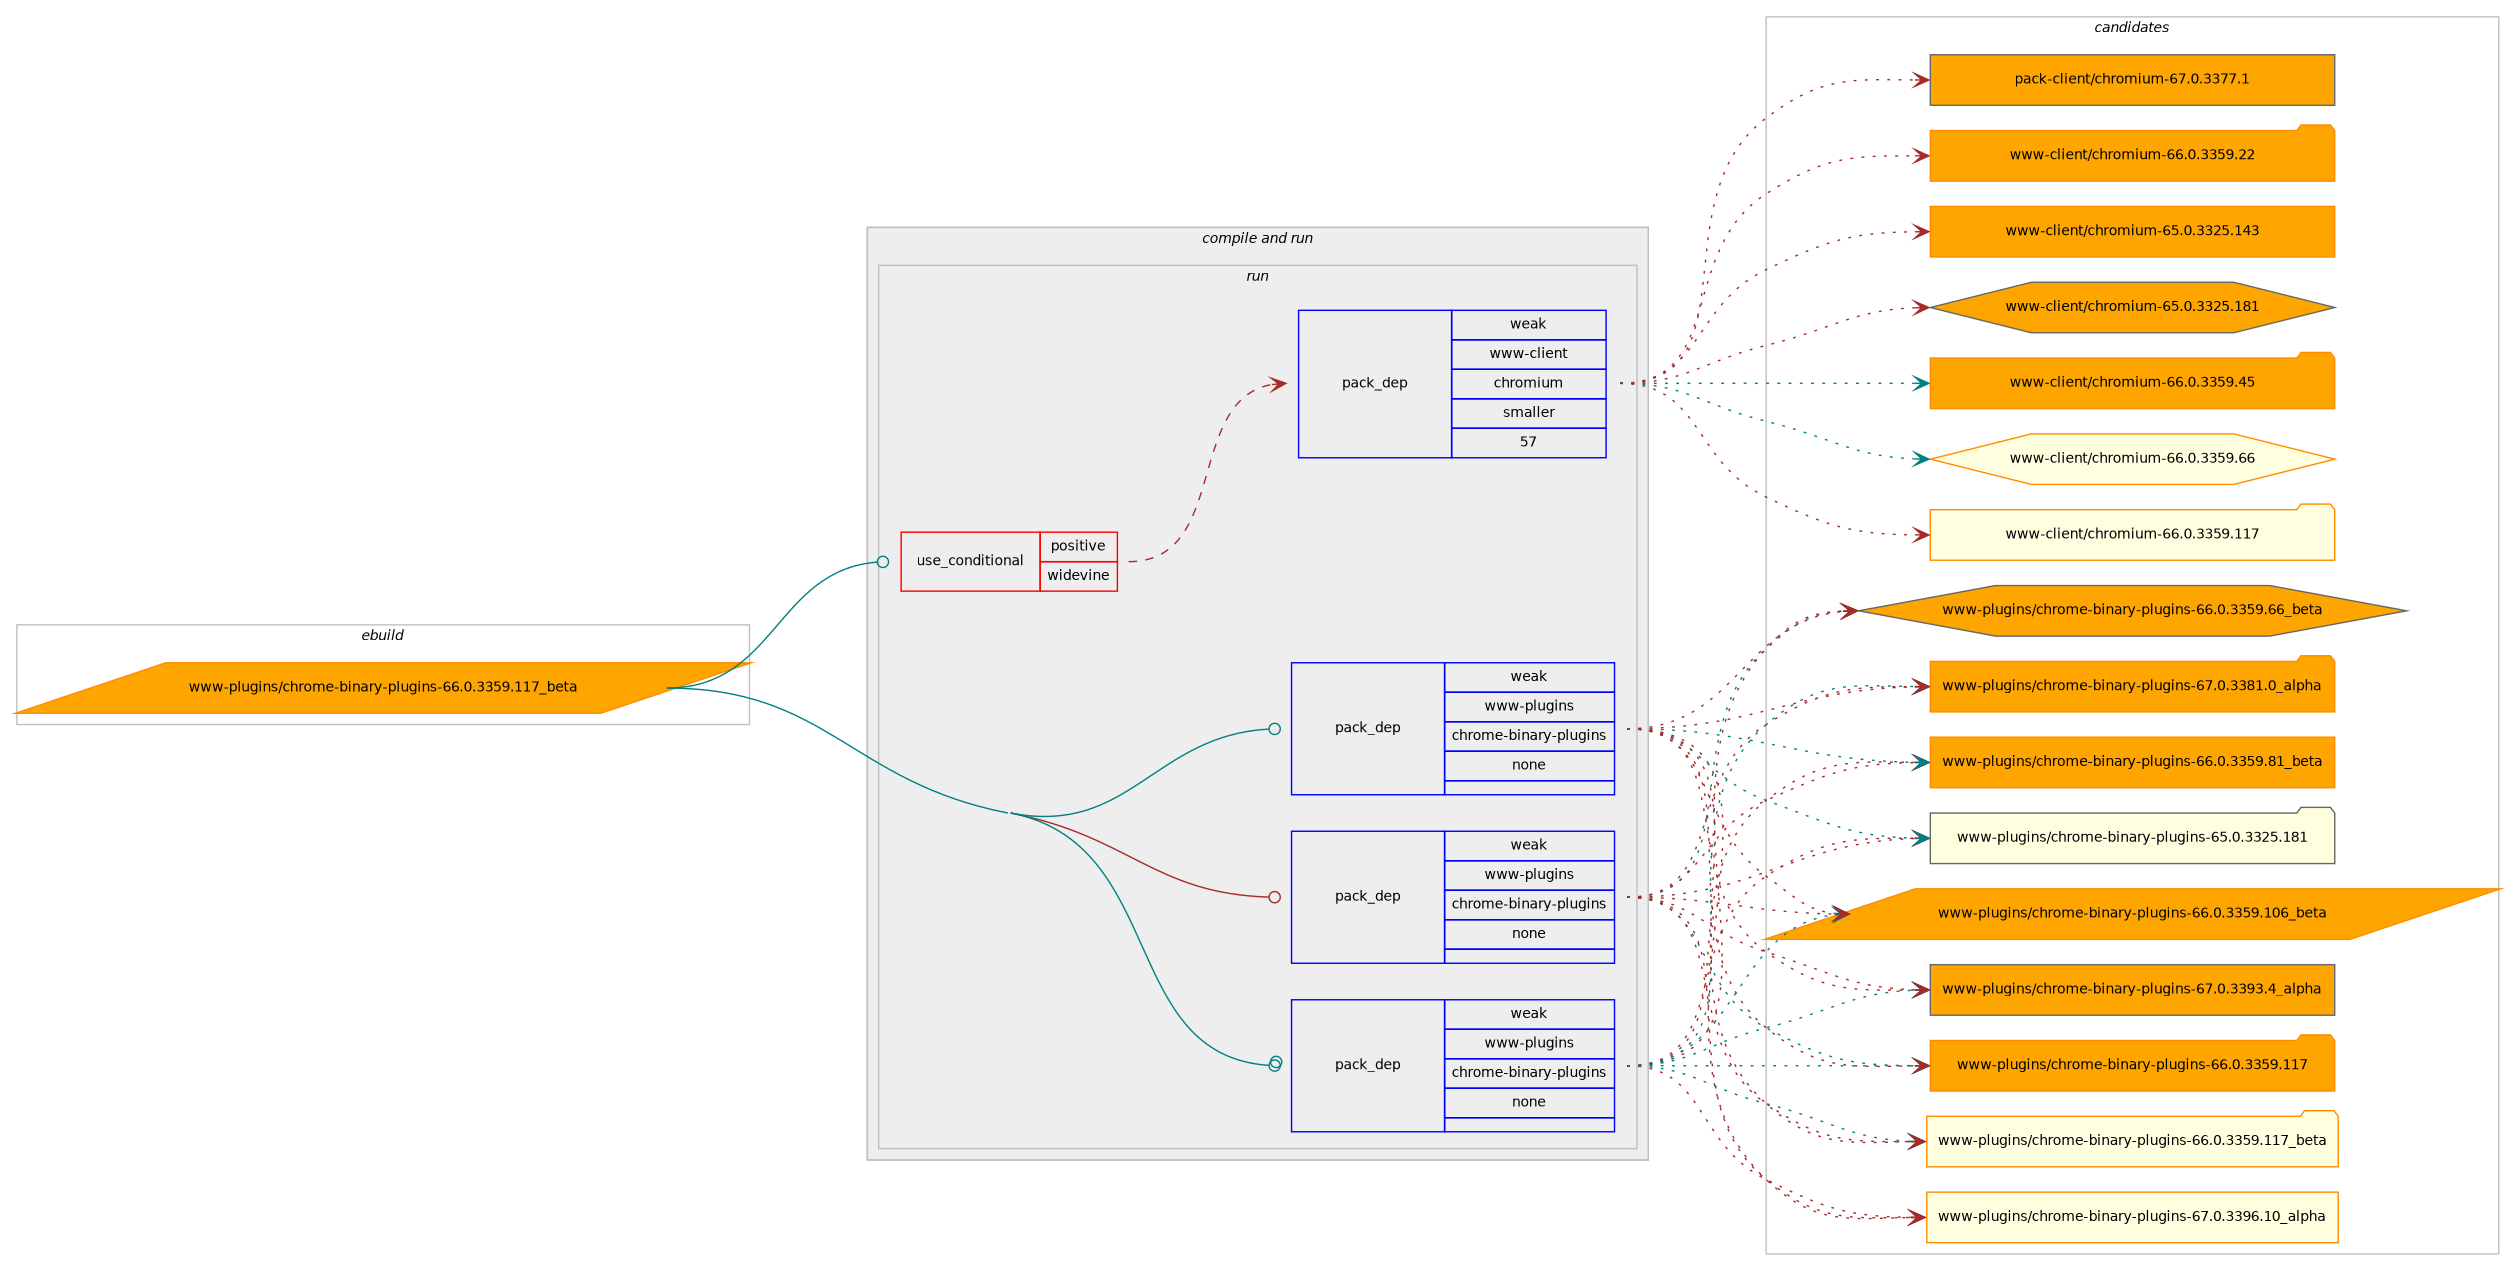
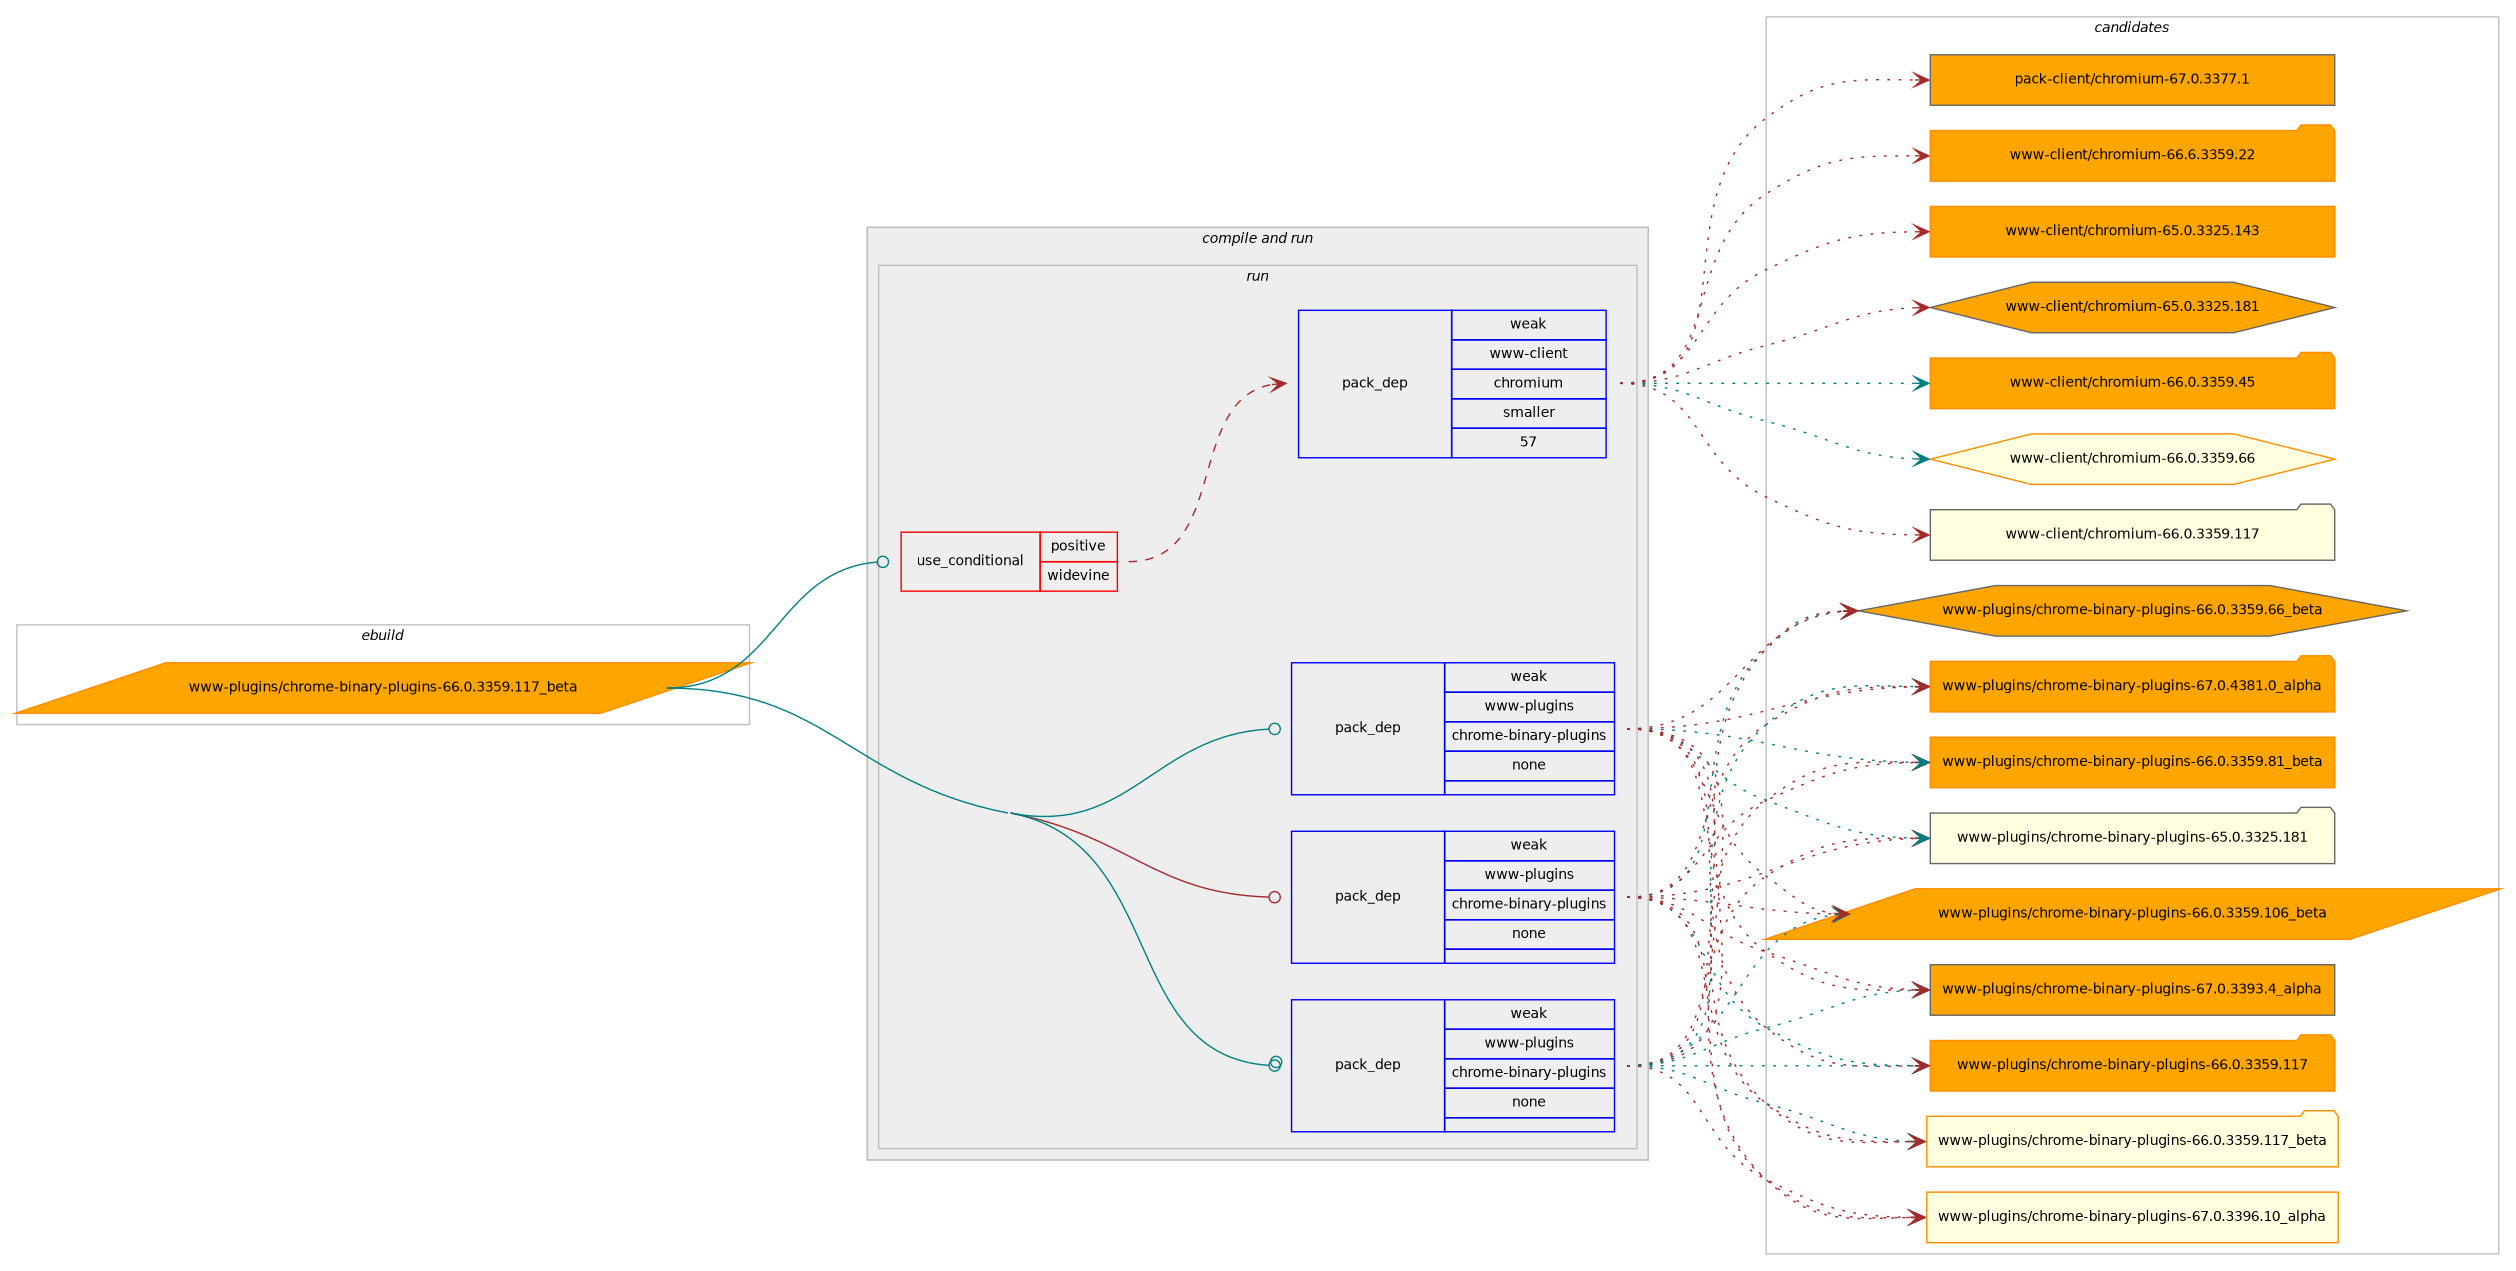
node "www-client/chromium-66.0.3359.22": label "www-client/chromium-66.0.3359.22" -> "www-client/chromium-66.6.3359.22"
node "www-client/chromium-66.0.3359.117": color darkorange -> gray40
node "www-plugins/chrome-binary-plugins-67.0.3381.0_alpha": label "www-plugins/chrome-binary-plugins-67.0.3381.0_alpha" -> "www-plugins/chrome-binary-plugins-67.0.4381.0_alpha"
